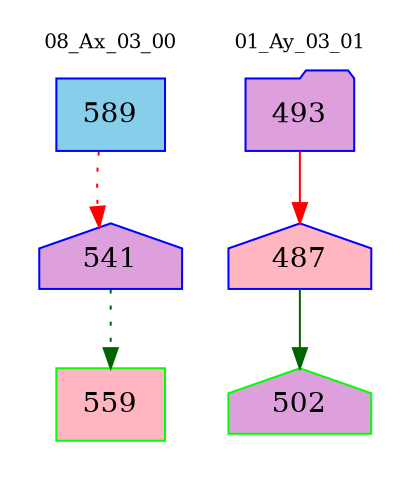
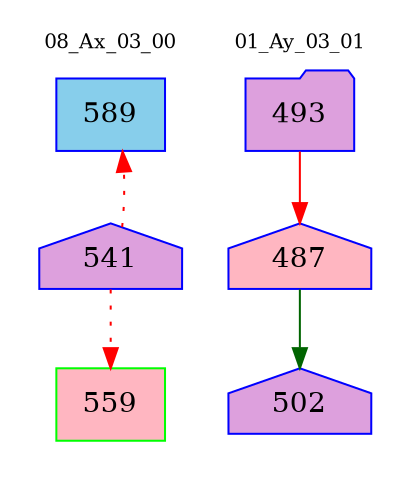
edge "589" -> "541": reversed
edge "541" -> "559": color darkgreen -> red
node "502": color green -> blue
